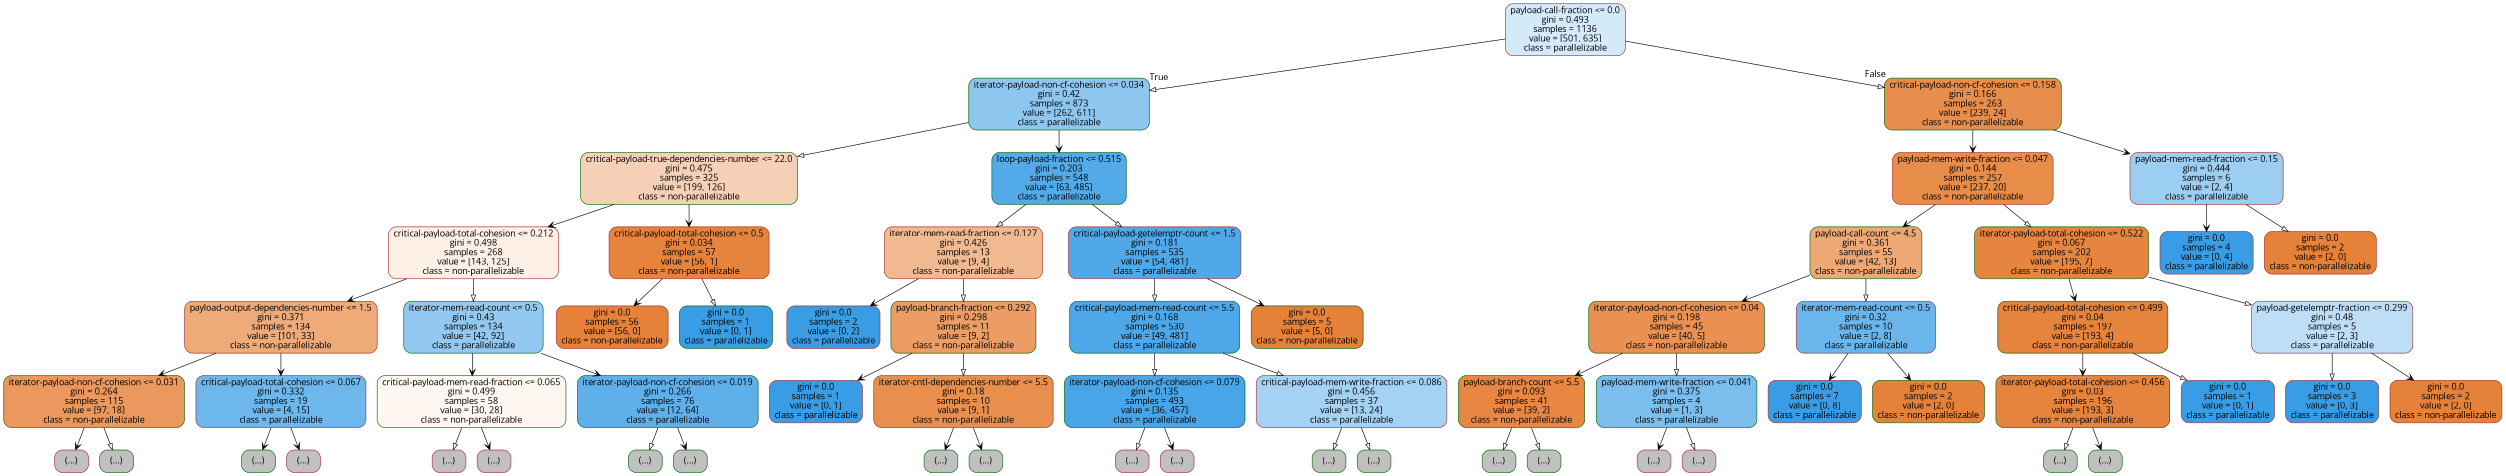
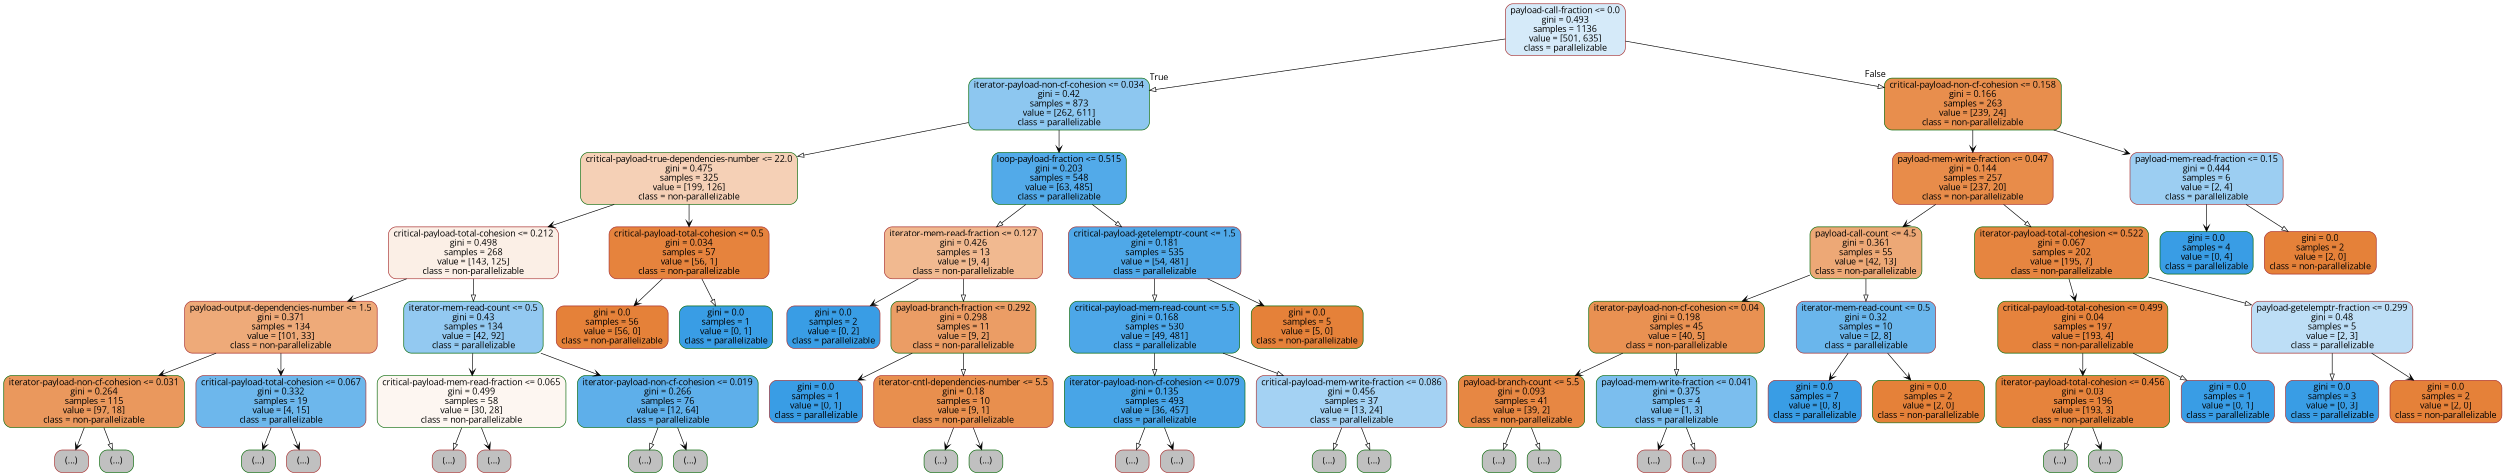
node "gini = 0.0 samples = 4 value = [0, 4] class = parallelizable": color brown -> darkgreen
